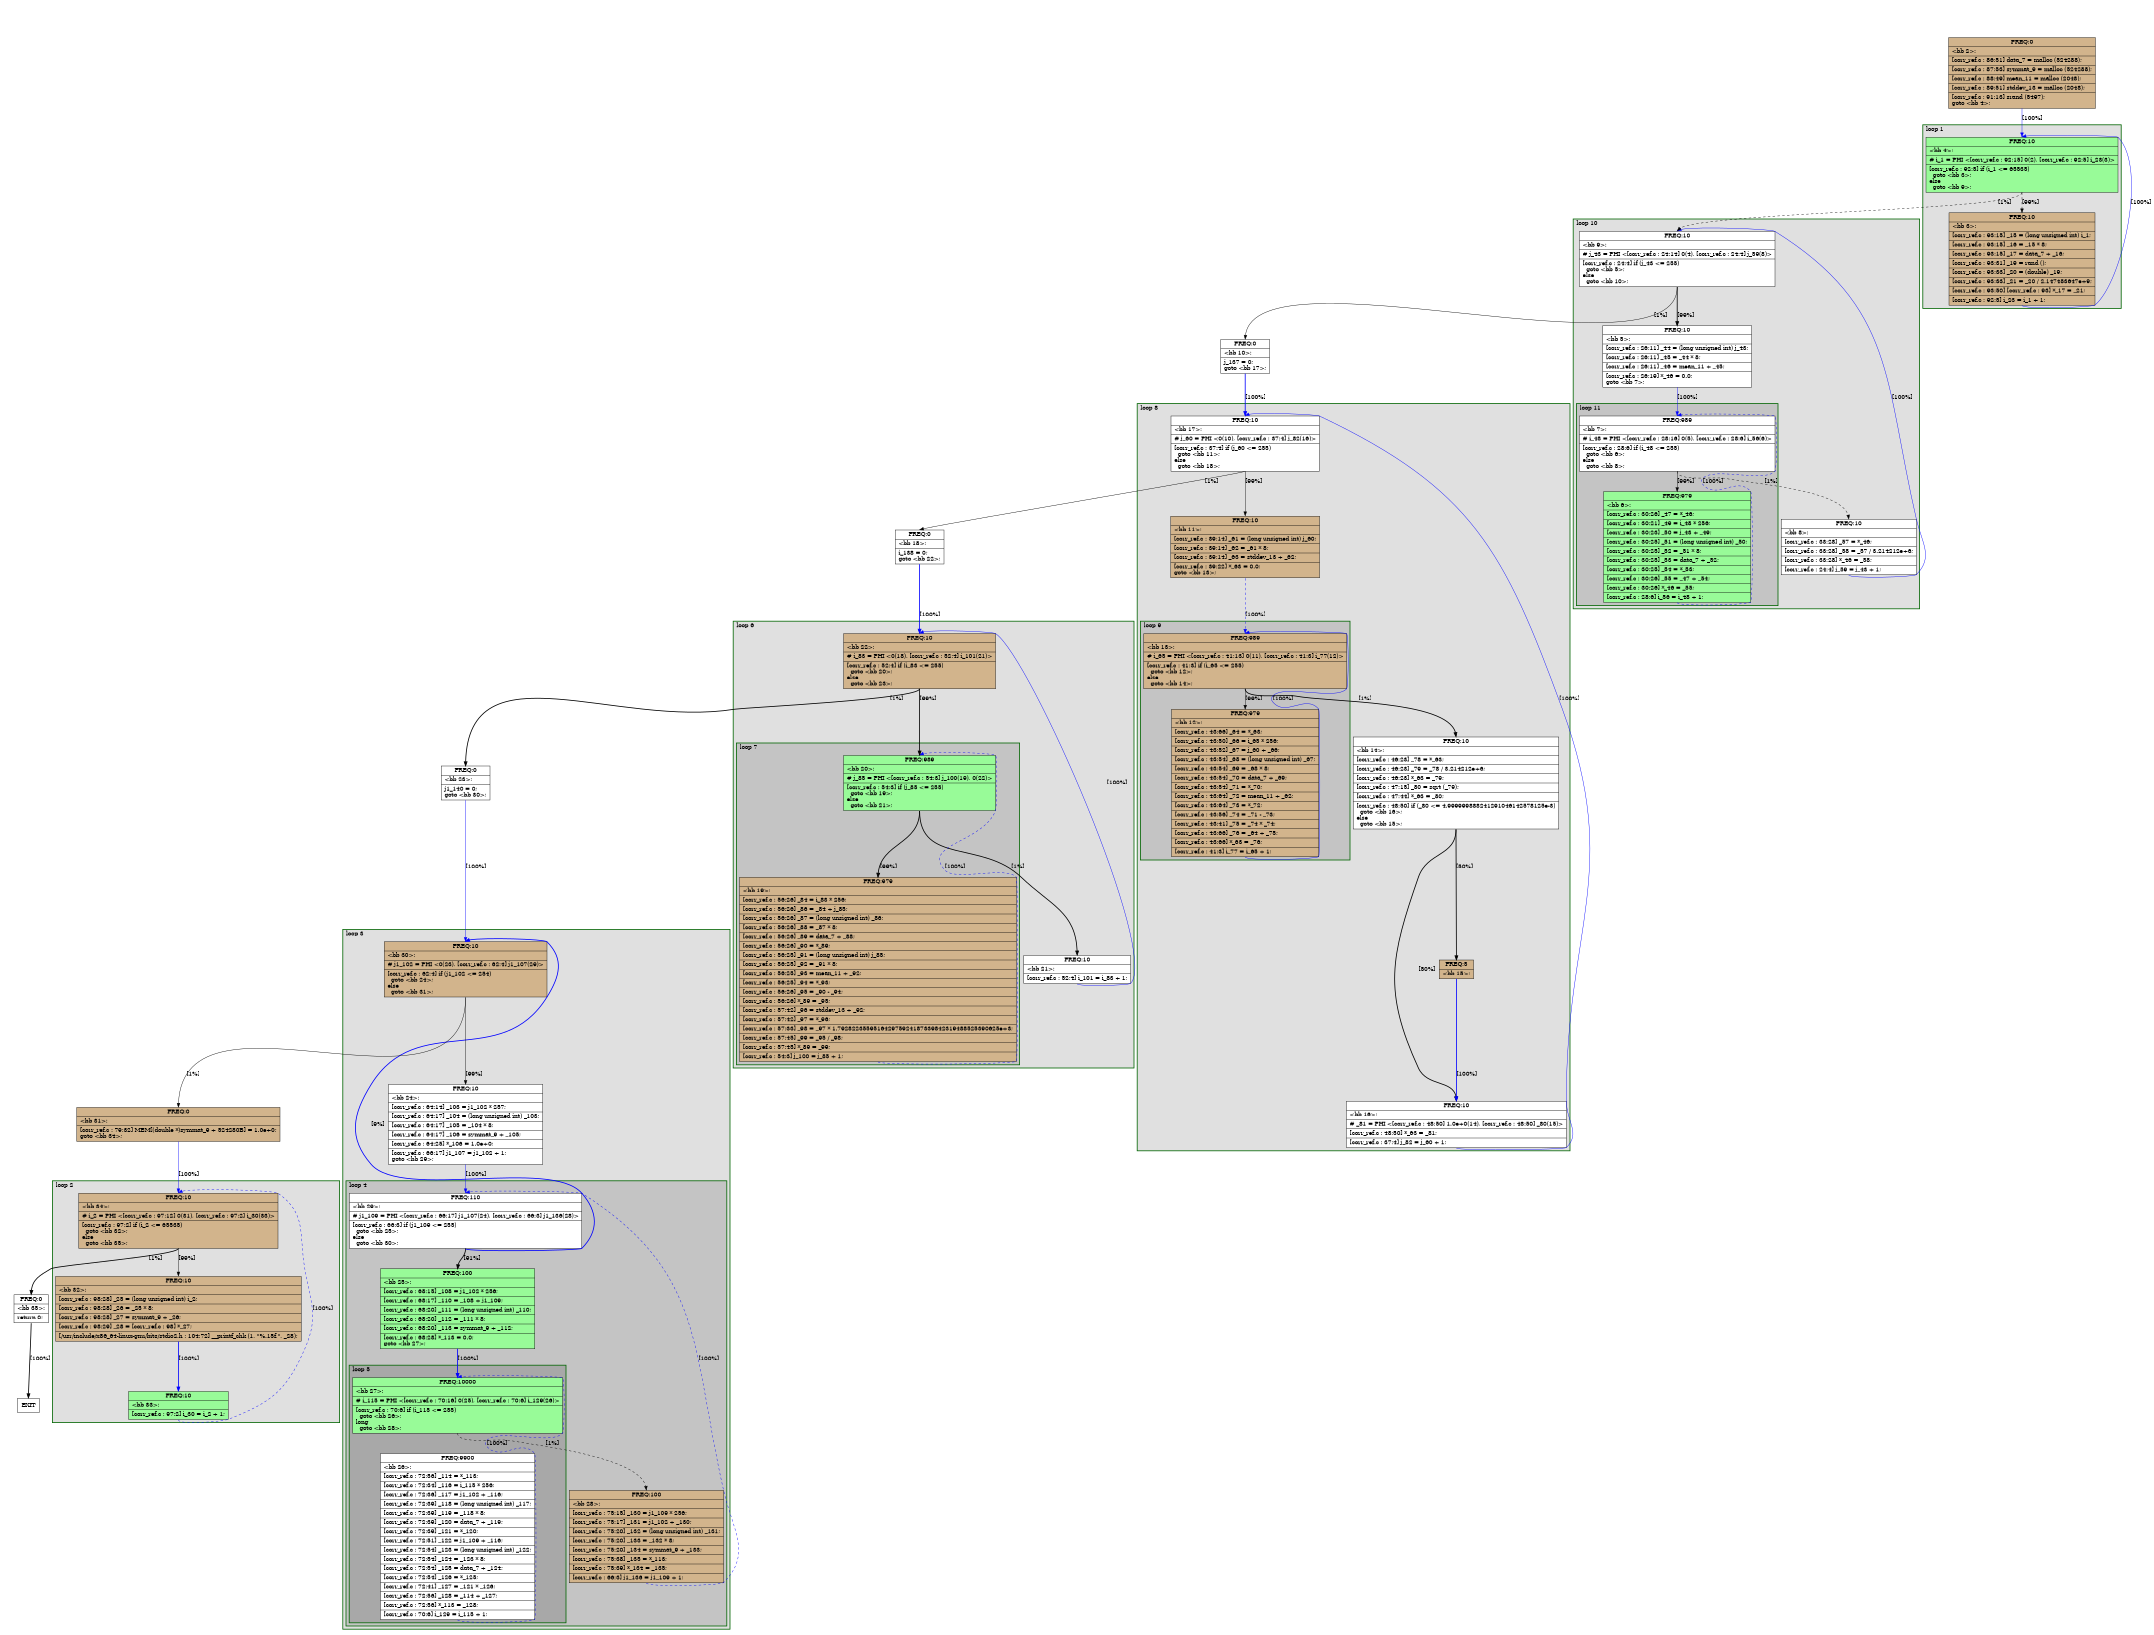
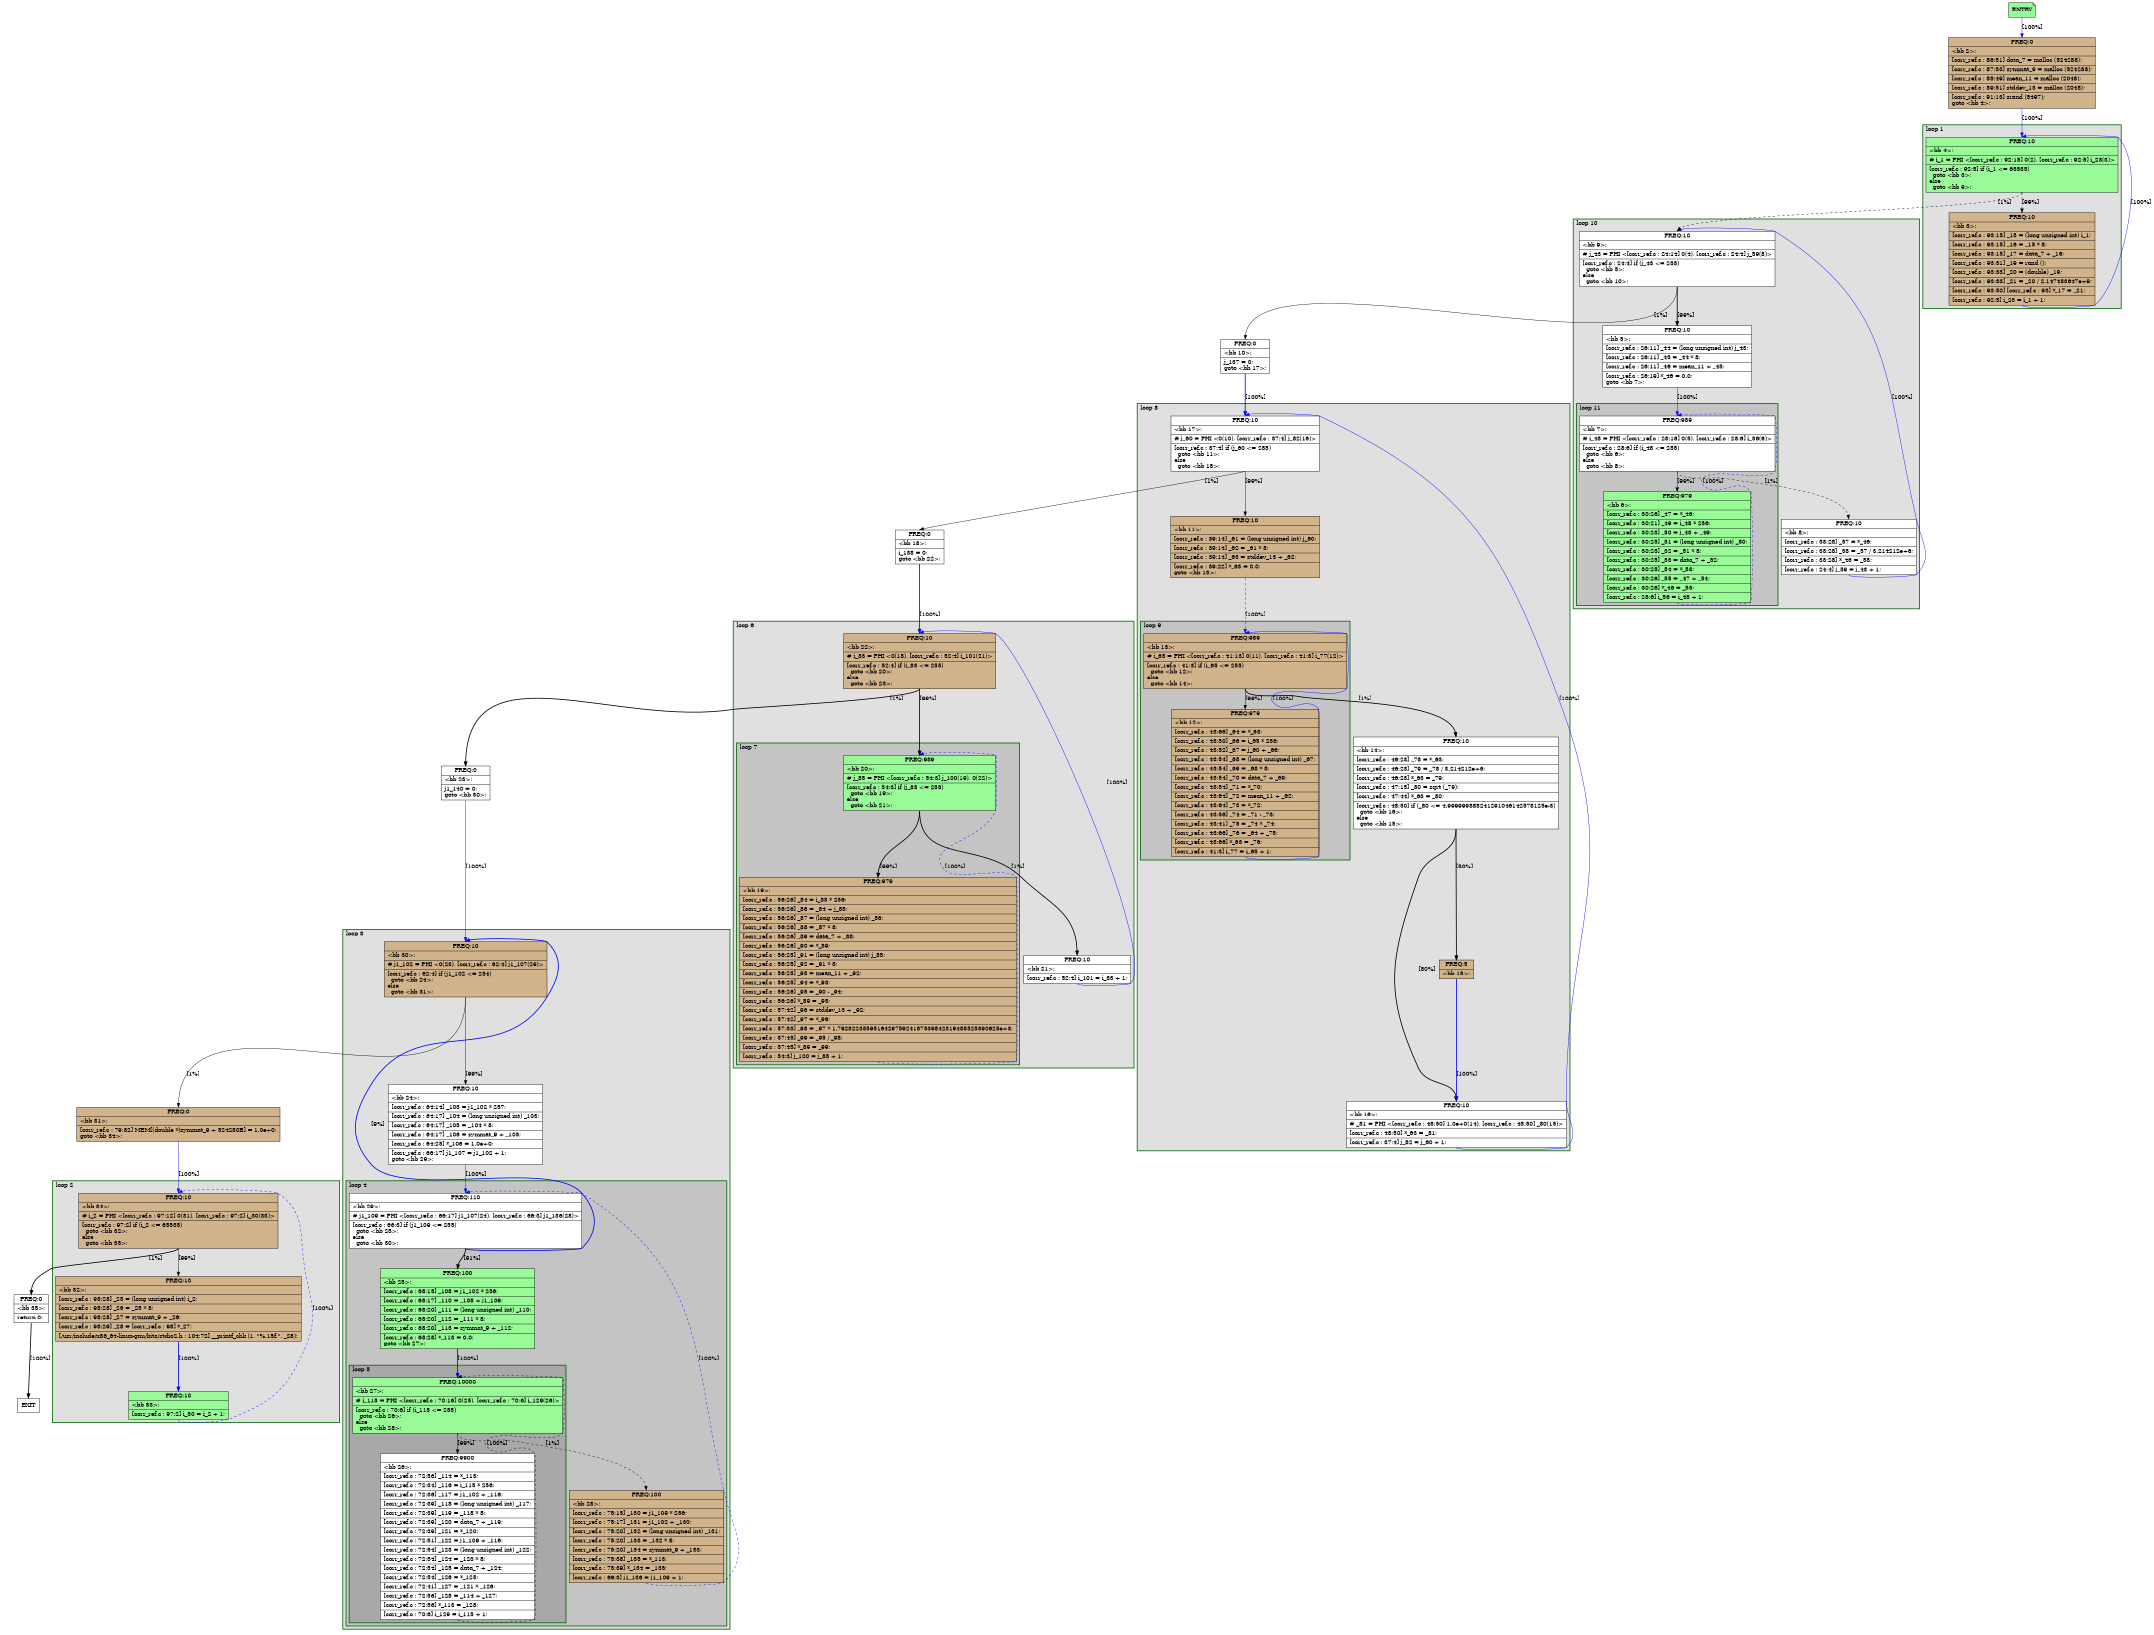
node "ENTRY": added
node "FREQ:10000": text "long" -> "else"
edge "FREQ:10000" -> "FREQ:9900": added, label "[99%]"
edge "FREQ:9900" -> "FREQ:10000": color blue -> black
